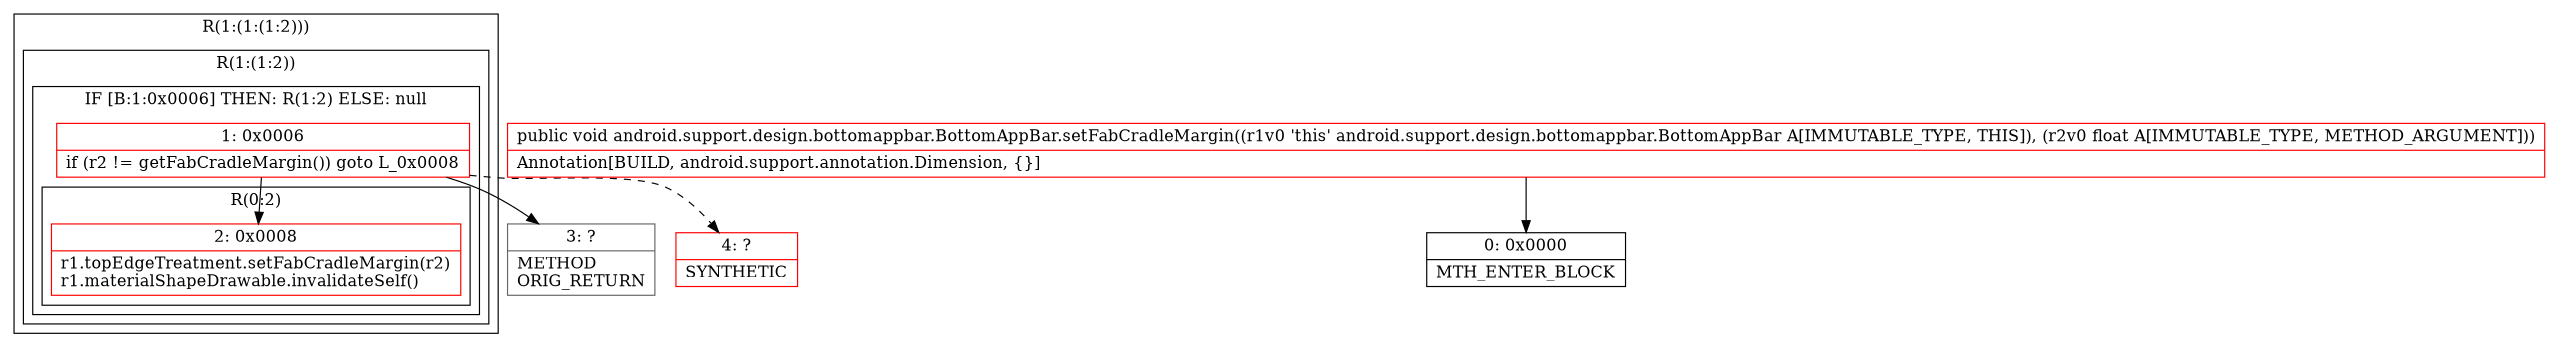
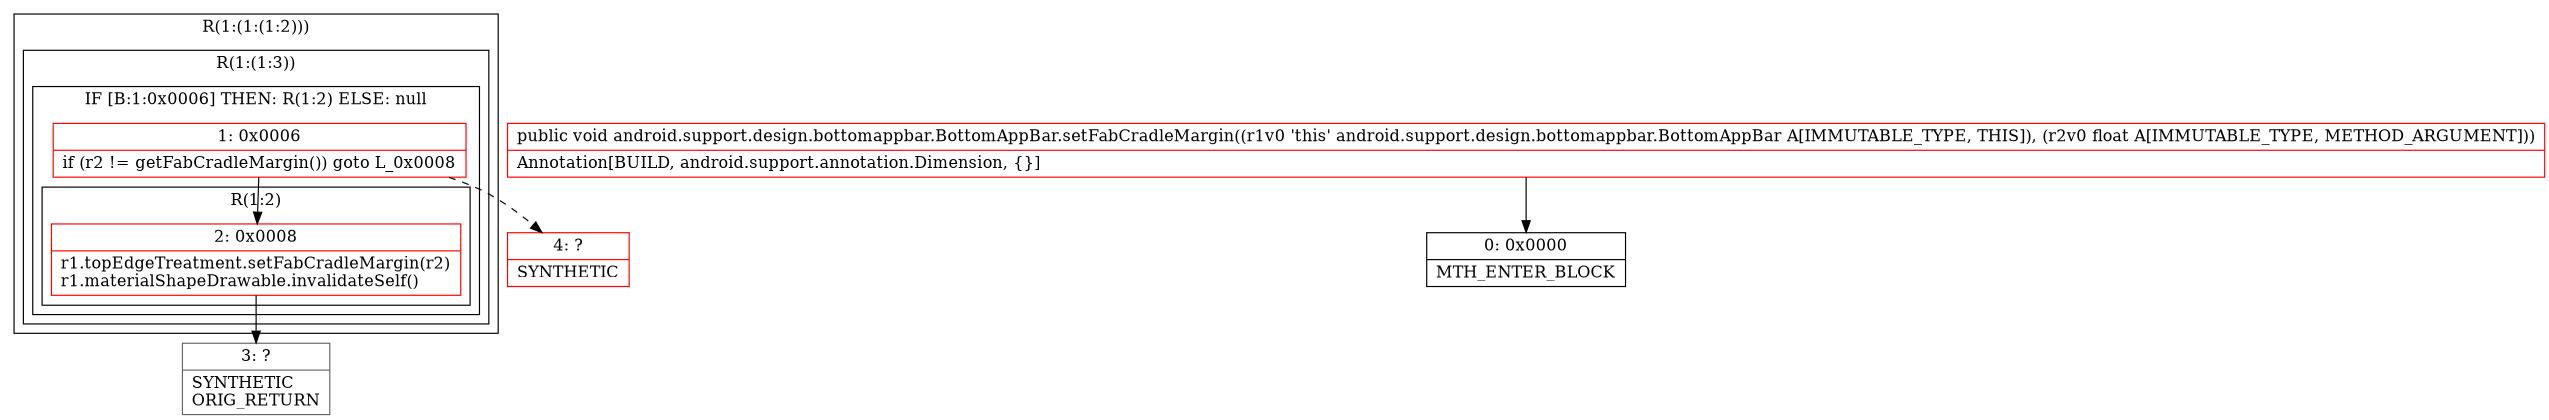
cluster "R(1:(1:2))": label "R(1:(1:2))" -> "R(1:(1:3))"
cluster "R(0:2)": label "R(0:2)" -> "R(1:2)"
edge "1: 0x0006" -> "3: ?": now "2: 0x0008" -> "3: ?"
node "3: ?": text "METHOD" -> "SYNTHETIC"
